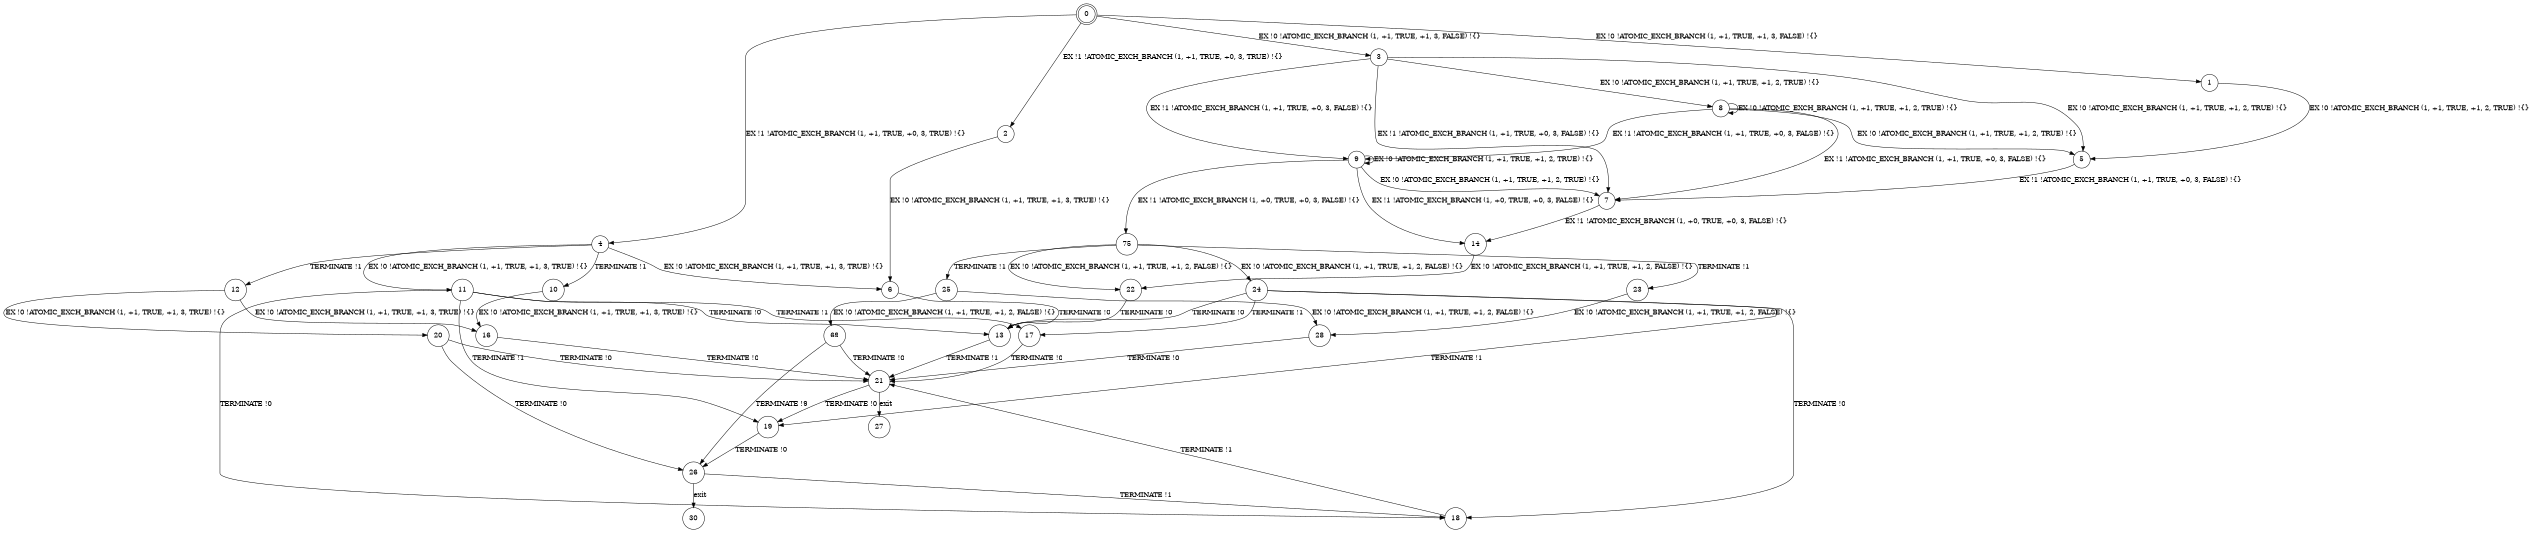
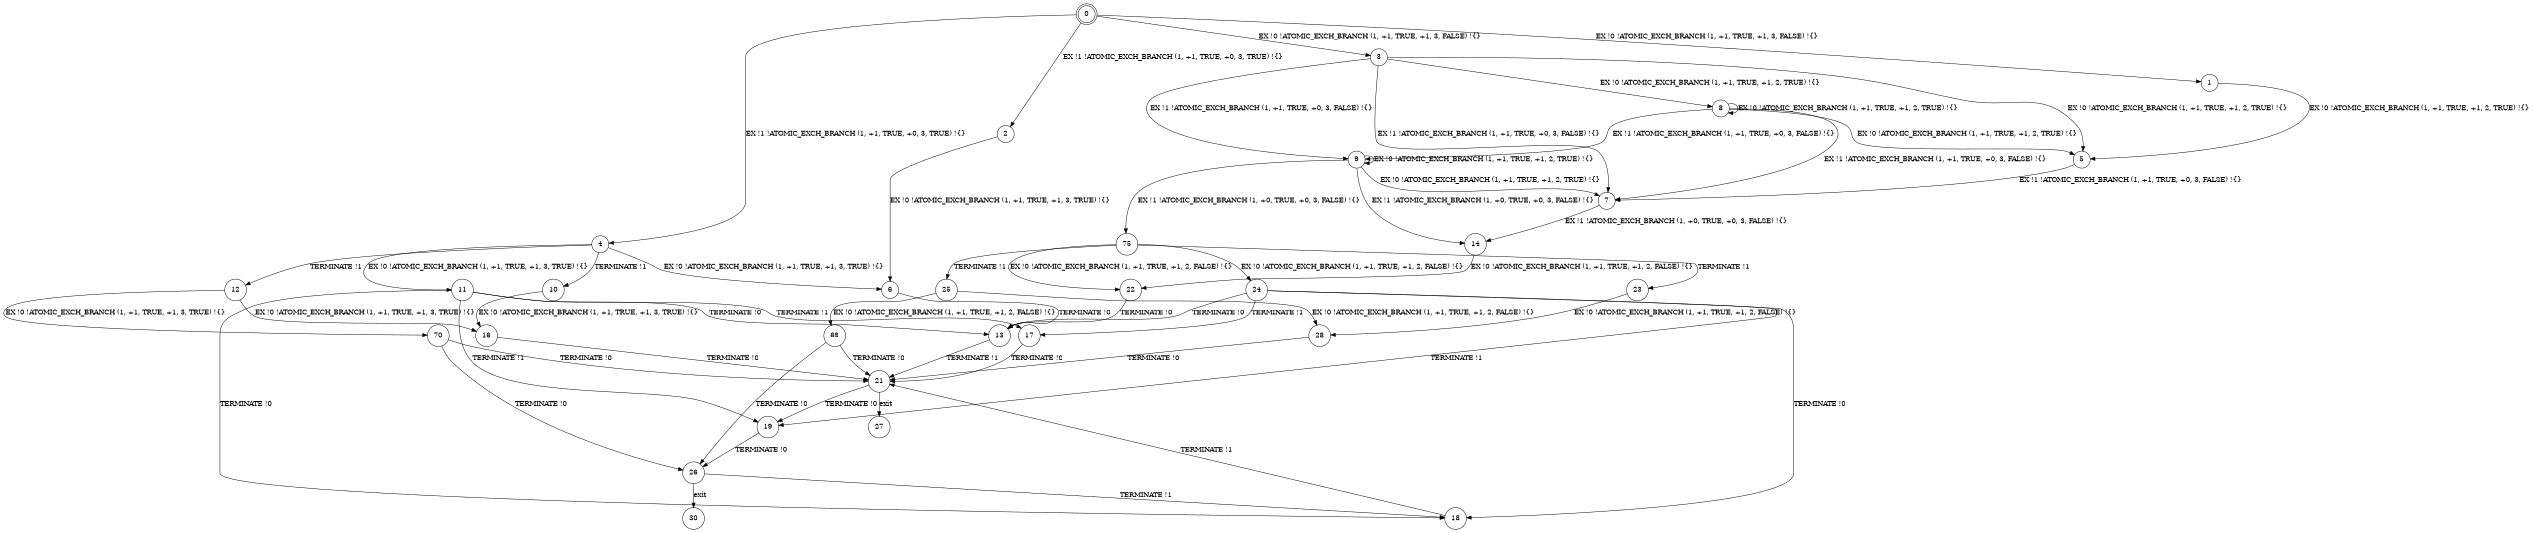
node "20": label "20" -> "70"
edge "69" -> "26": label "TERMINATE !9" -> "TERMINATE !0"
